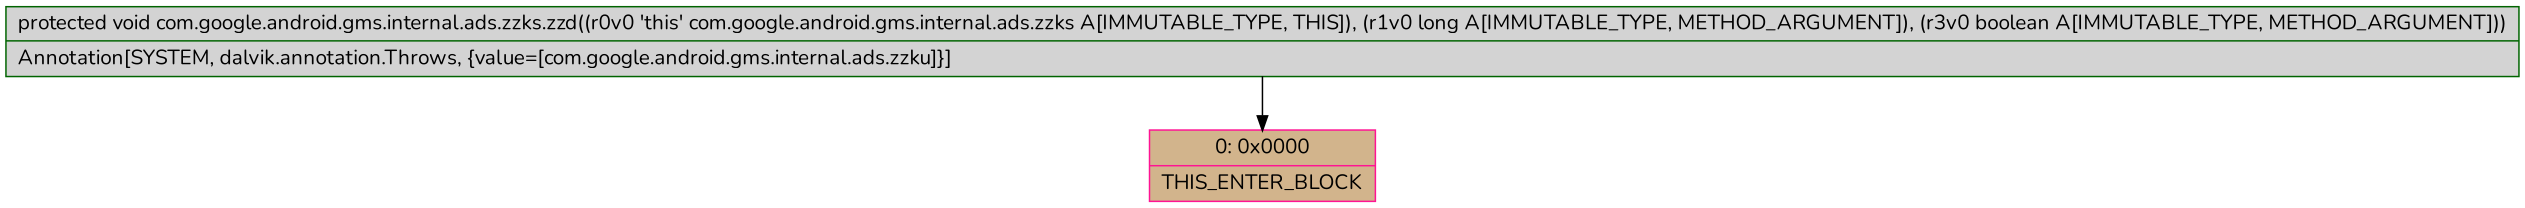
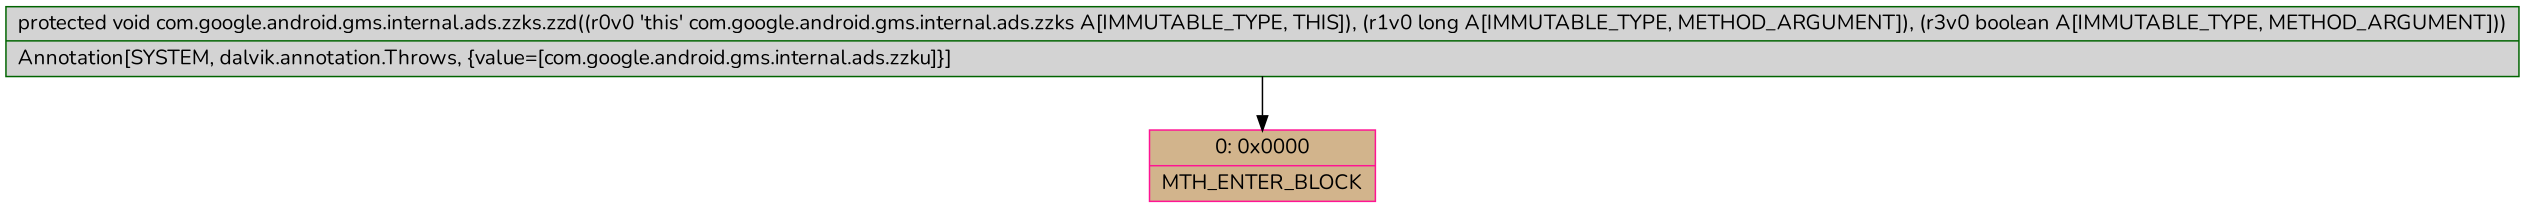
node "0: 0x0000": text "THIS_ENTER_BLOCK" -> "MTH_ENTER_BLOCK"
